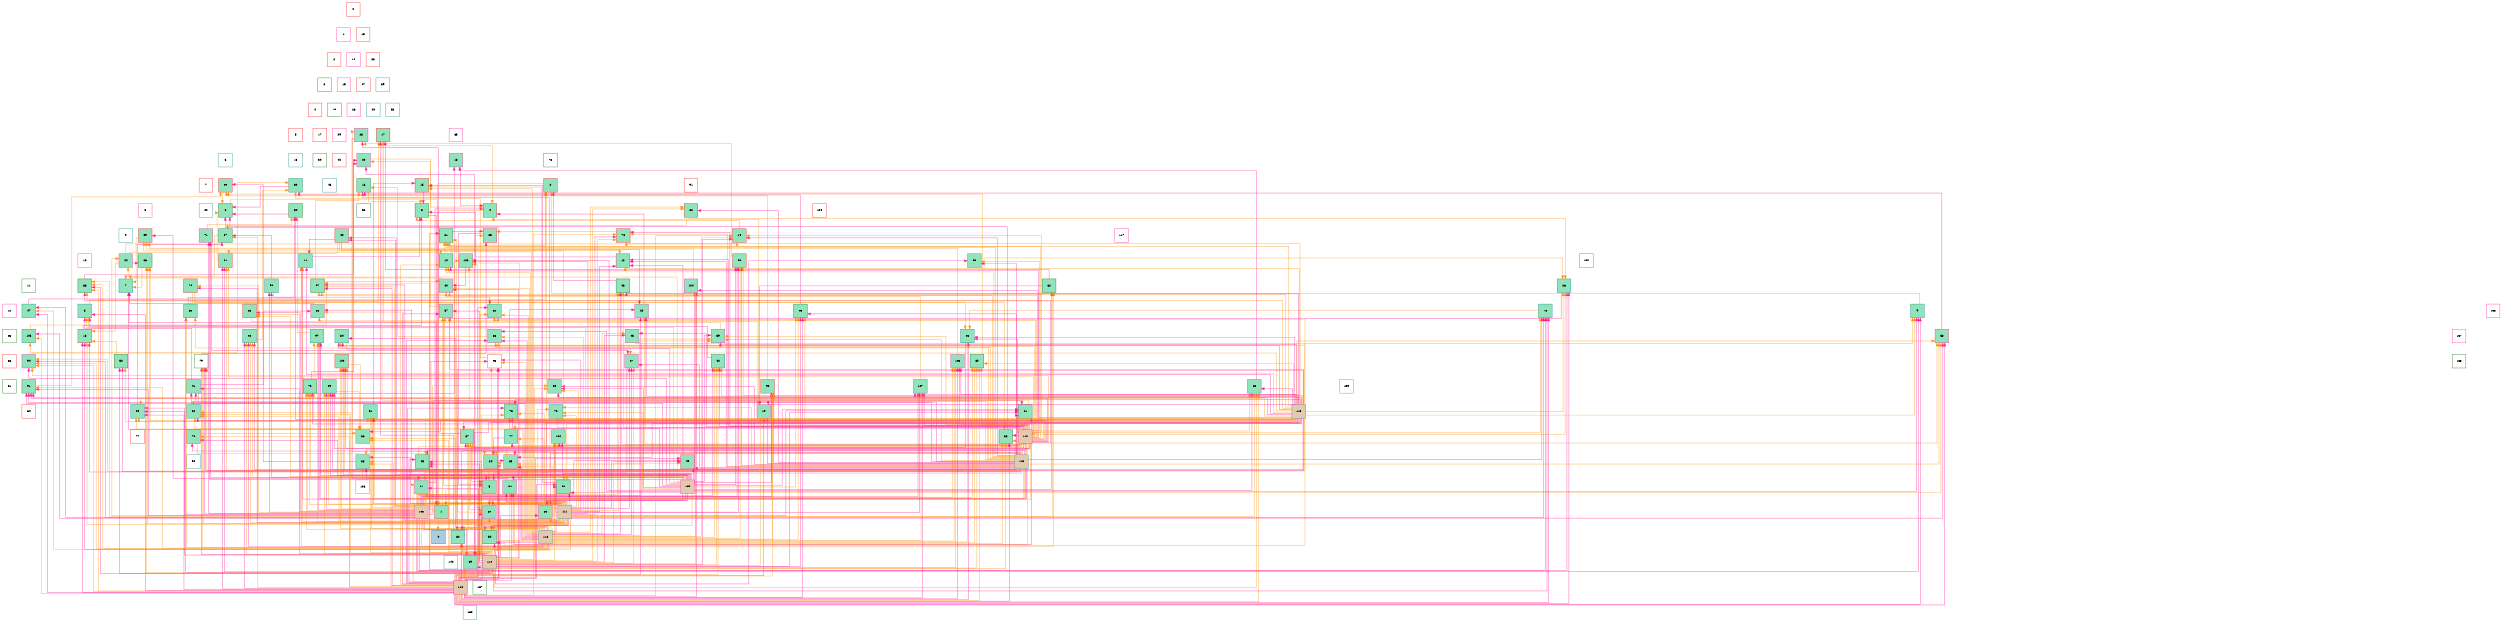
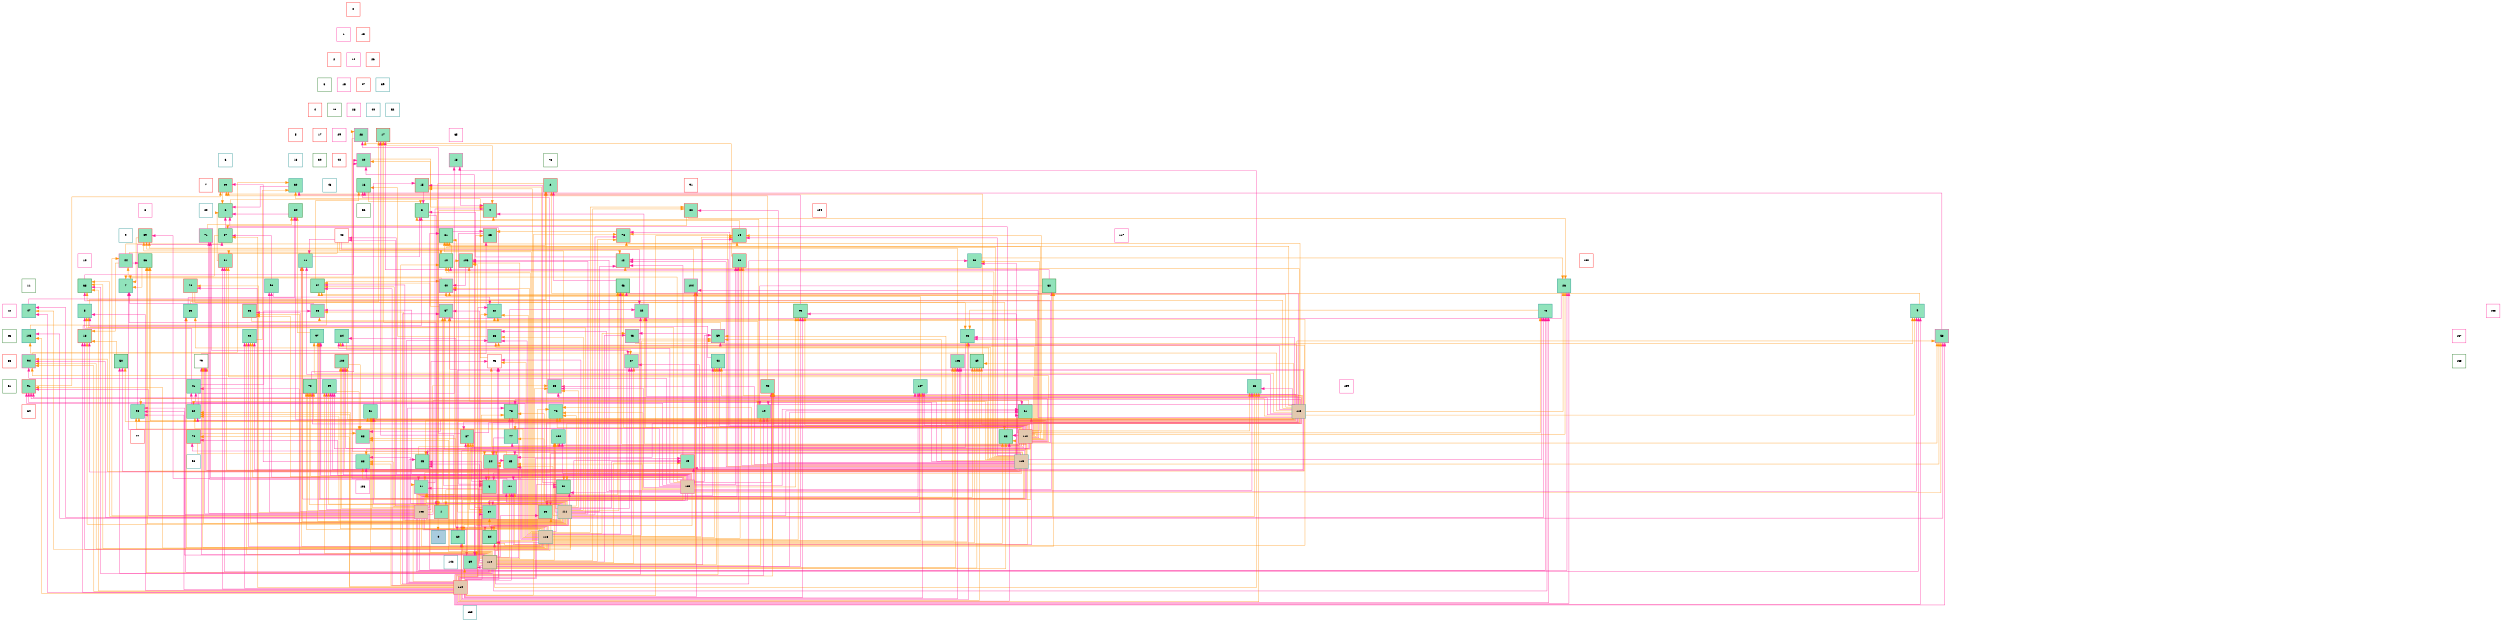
node "48": fillcolor #91e3bb -> #ffffff
edge "109" -> "60": color deeppink -> darkorange
node "167": removed
